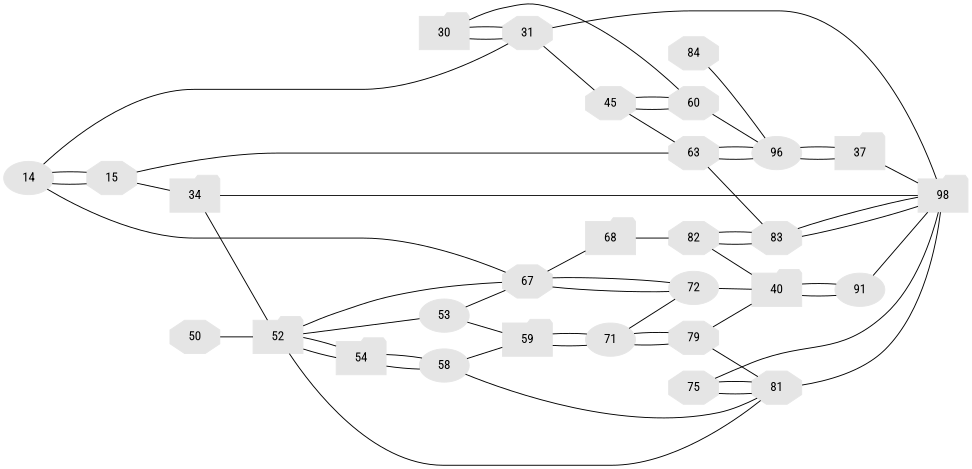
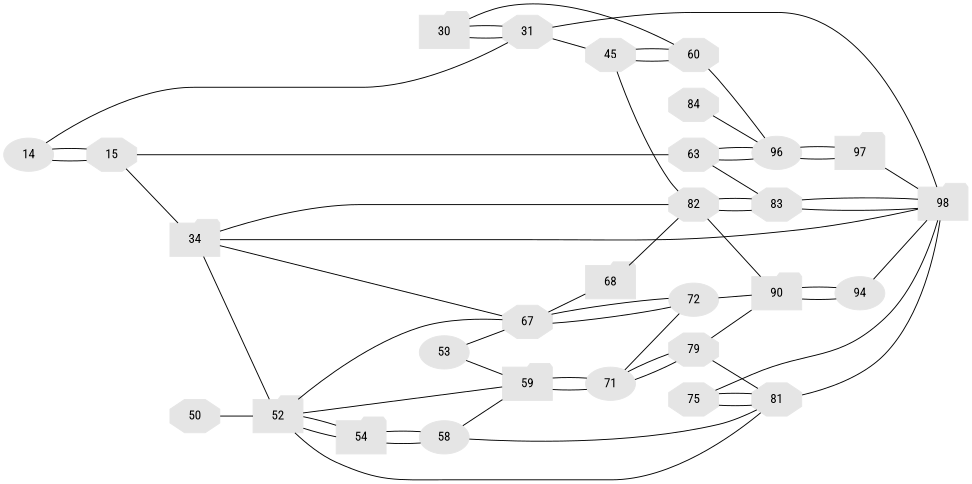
edge "45" -- "63": now "45" -- "82"
node "37": label "37" -> "97"
edge "82" -- "34": added
edge "14" -- "67": now "34" -- "67"
node "40": label "40" -> "90"
node "91": label "91" -> "94"
edge "53" -- "52": now "59" -- "52"
